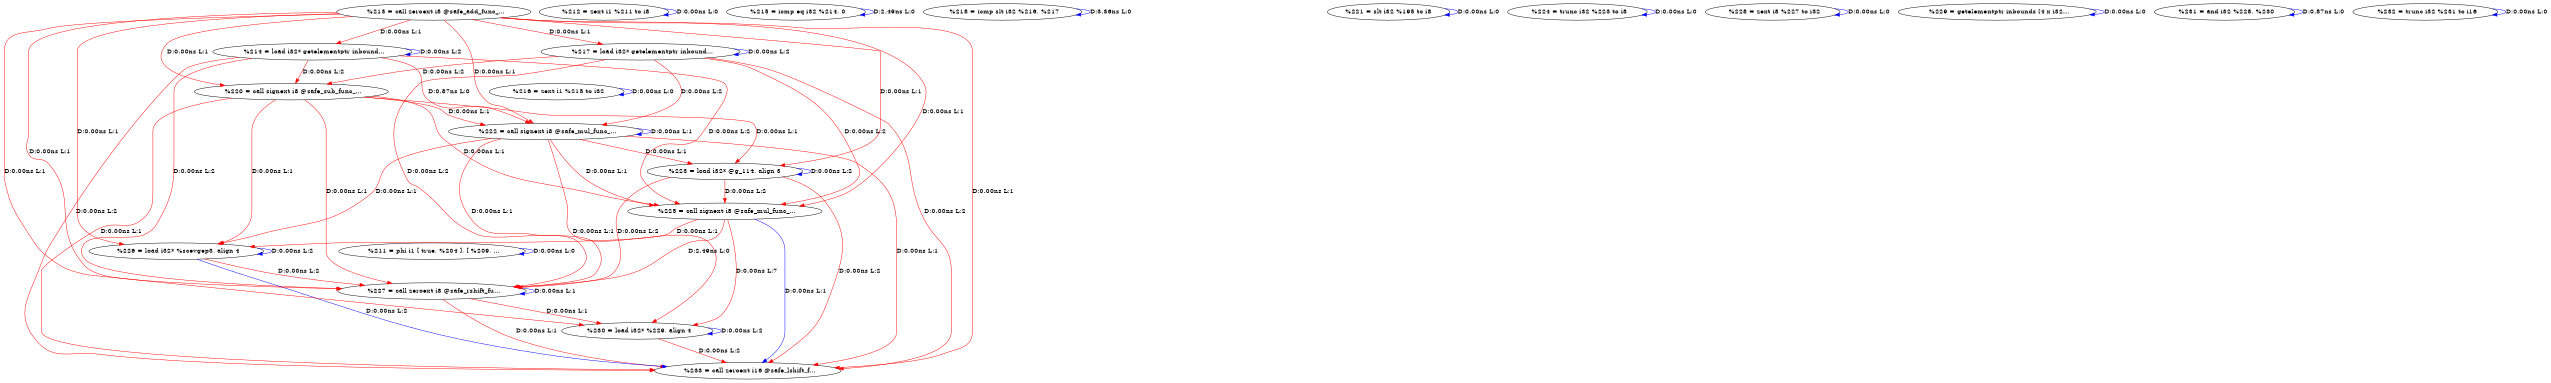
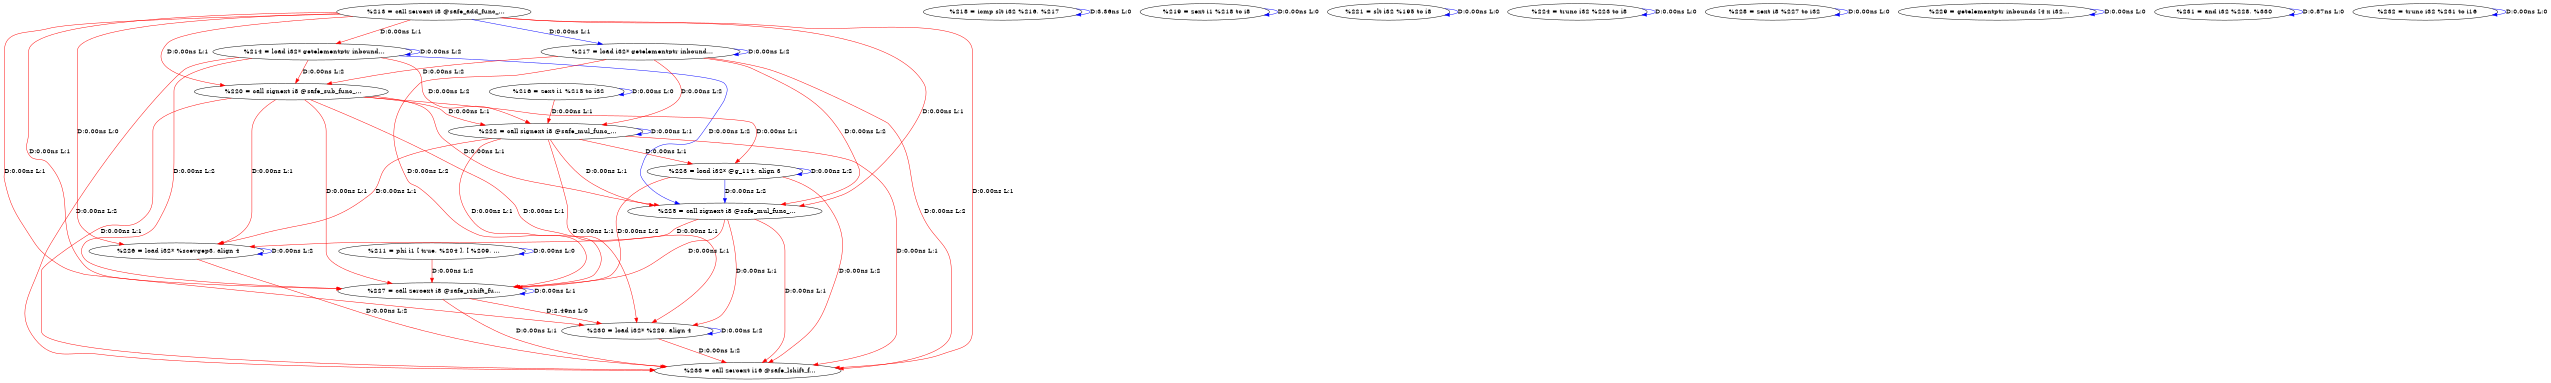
node "%212 = zext i1 %211 to i8": removed
node "%215 = icmp eq i32 %214, 0": removed
node "%219 = zext i1 %218 to i8": added
node "%231 = and i32 %228, %230": label "%231 = and i32 %228, %230" -> "%231 = and i32 %228, %330"
edge "%213 = call zeroext i8 @safe_add_func_..." -> "%217 = load i32* getelementptr inbound...": color red -> blue
edge "%213 = call zeroext i8 @safe_add_func_..." -> "%223 = load i32* @g_114, align 3": removed, label "D:0.00ns L:1"
edge "%214 = load i32* getelementptr inbound..." -> "%225 = call signext i8 @safe_mul_func_...": color red -> blue
edge "%213 = call zeroext i8 @safe_add_func_..." -> "%222 = call signext i8 @safe_mul_func_...": now "%216 = zext i1 %215 to i32" -> "%222 = call signext i8 @safe_mul_func_..."
edge "%214 = load i32* getelementptr inbound..." -> "%222 = call signext i8 @safe_mul_func_...": label "D:0.87ns L:0" -> "D:0.00ns L:2"
edge "%213 = call zeroext i8 @safe_add_func_..." -> "%226 = load i32* %scevgep3, align 4": label "D:0.00ns L:1" -> "D:0.00ns L:0"
edge "%223 = load i32* @g_114, align 3" -> "%225 = call signext i8 @safe_mul_func_...": color red -> blue
edge "%220 = call signext i8 @safe_sub_func_..." -> "%230 = load i32* %229, align 4": added, label "D:0.00ns L:1"
edge "%225 = call signext i8 @safe_mul_func_..." -> "%227 = call zeroext i8 @safe_rshift_fu...": label "D:2.49ns L:0" -> "D:0.00ns L:1"
edge "%225 = call signext i8 @safe_mul_func_..." -> "%230 = load i32* %229, align 4": label "D:0.00ns L:7" -> "D:0.00ns L:1"
edge "%226 = load i32* %scevgep3, align 4" -> "%227 = call zeroext i8 @safe_rshift_fu...": now "%211 = phi i1 [ true, %204 ], [ %209, ..." -> "%227 = call zeroext i8 @safe_rshift_fu..."
edge "%225 = call signext i8 @safe_mul_func_..." -> "%233 = call zeroext i16 @safe_lshift_f...": color blue -> red
edge "%227 = call zeroext i8 @safe_rshift_fu..." -> "%230 = load i32* %229, align 4": label "D:0.00ns L:1" -> "D:2.49ns L:0"
edge "%226 = load i32* %scevgep3, align 4" -> "%233 = call zeroext i16 @safe_lshift_f...": color blue -> red
